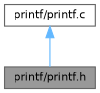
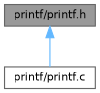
edge "printf/printf.h" -> "printf/printf.c": reversed
